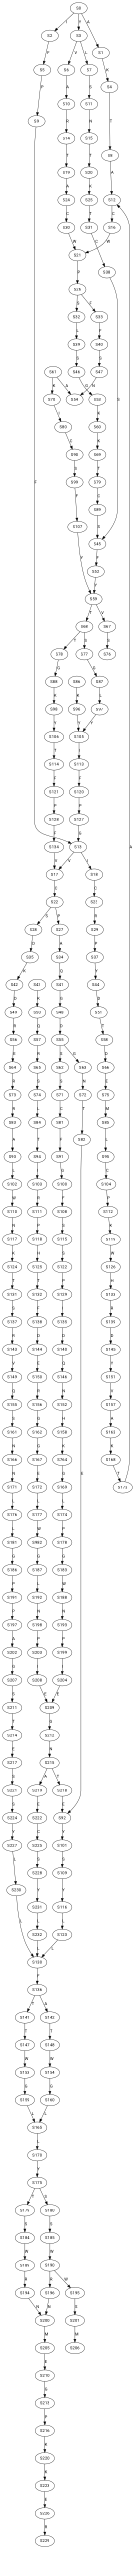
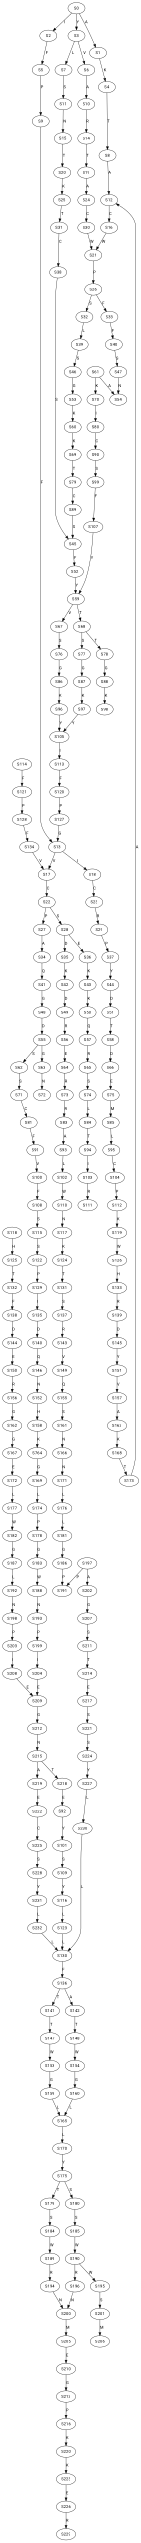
edge "S76" -> "S86": added, label "G"
edge "S87" -> "S97": label "L" -> "K"
node "S106": removed
node "S36": added
node "S82": removed
edge "S91" -> "S100": label "G" -> "V"
edge "S111" -> "S118": removed, label "P"
node "S982": label "S982" -> "S182"
edge "S191" -> "S197": reversed
